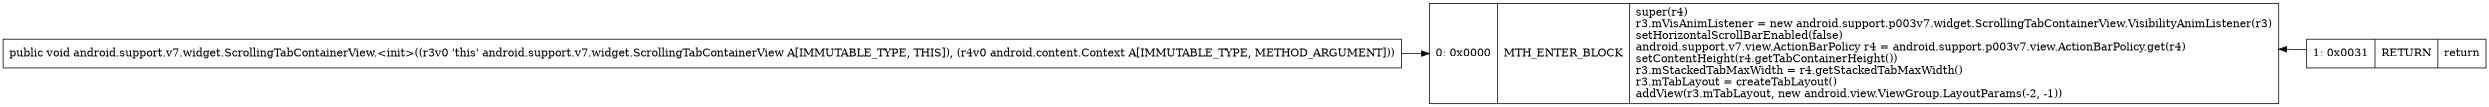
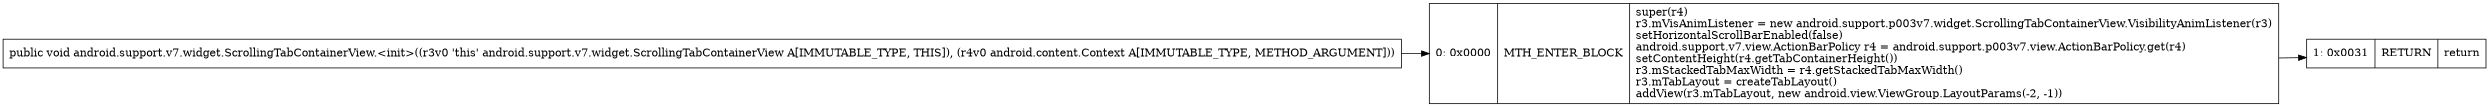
edge "1: 0x0031" -> "0: 0x0000": reversed
